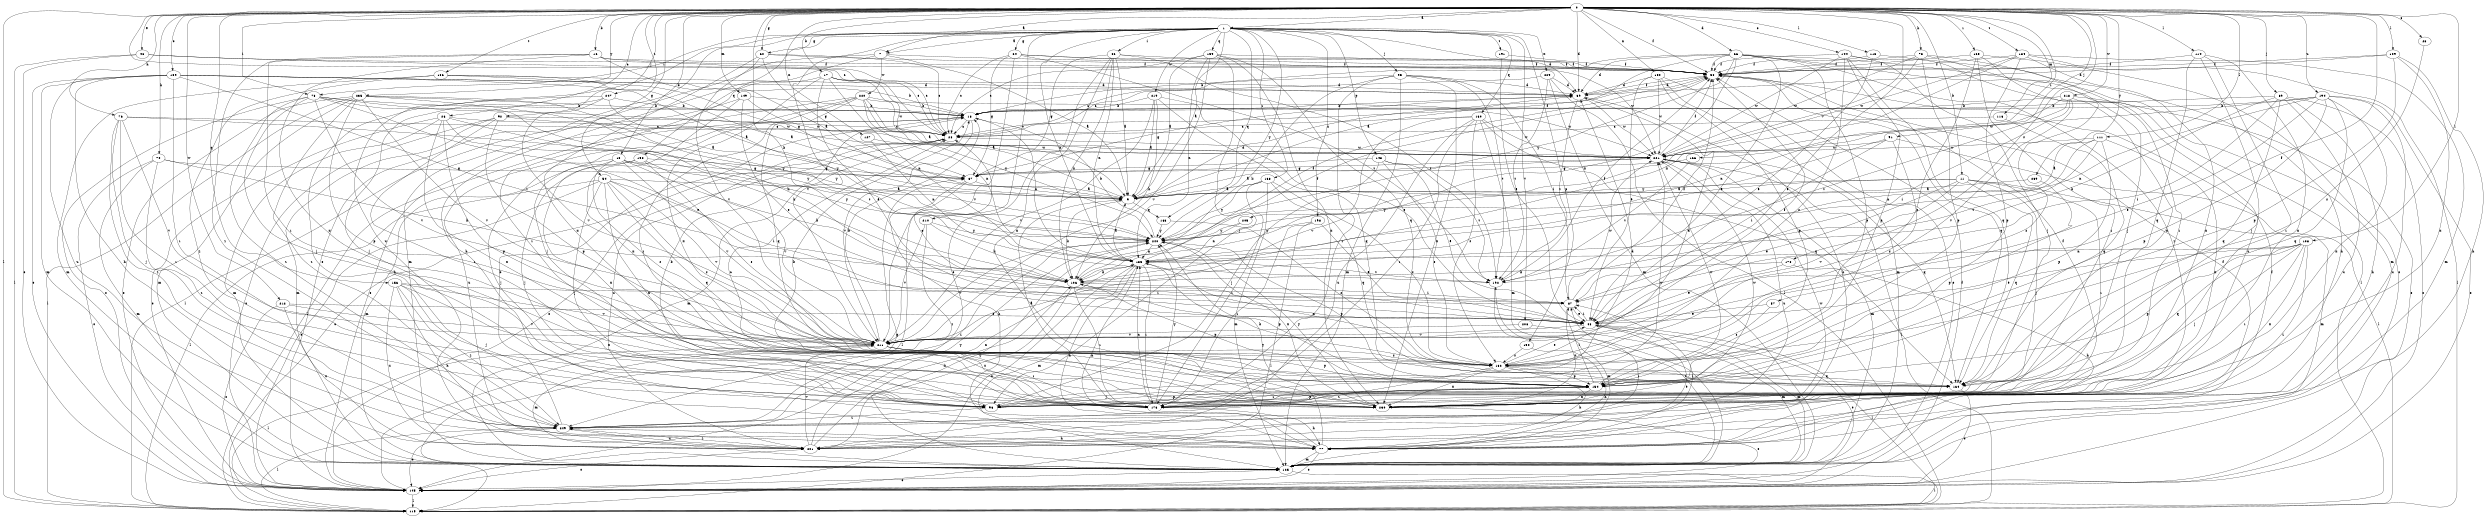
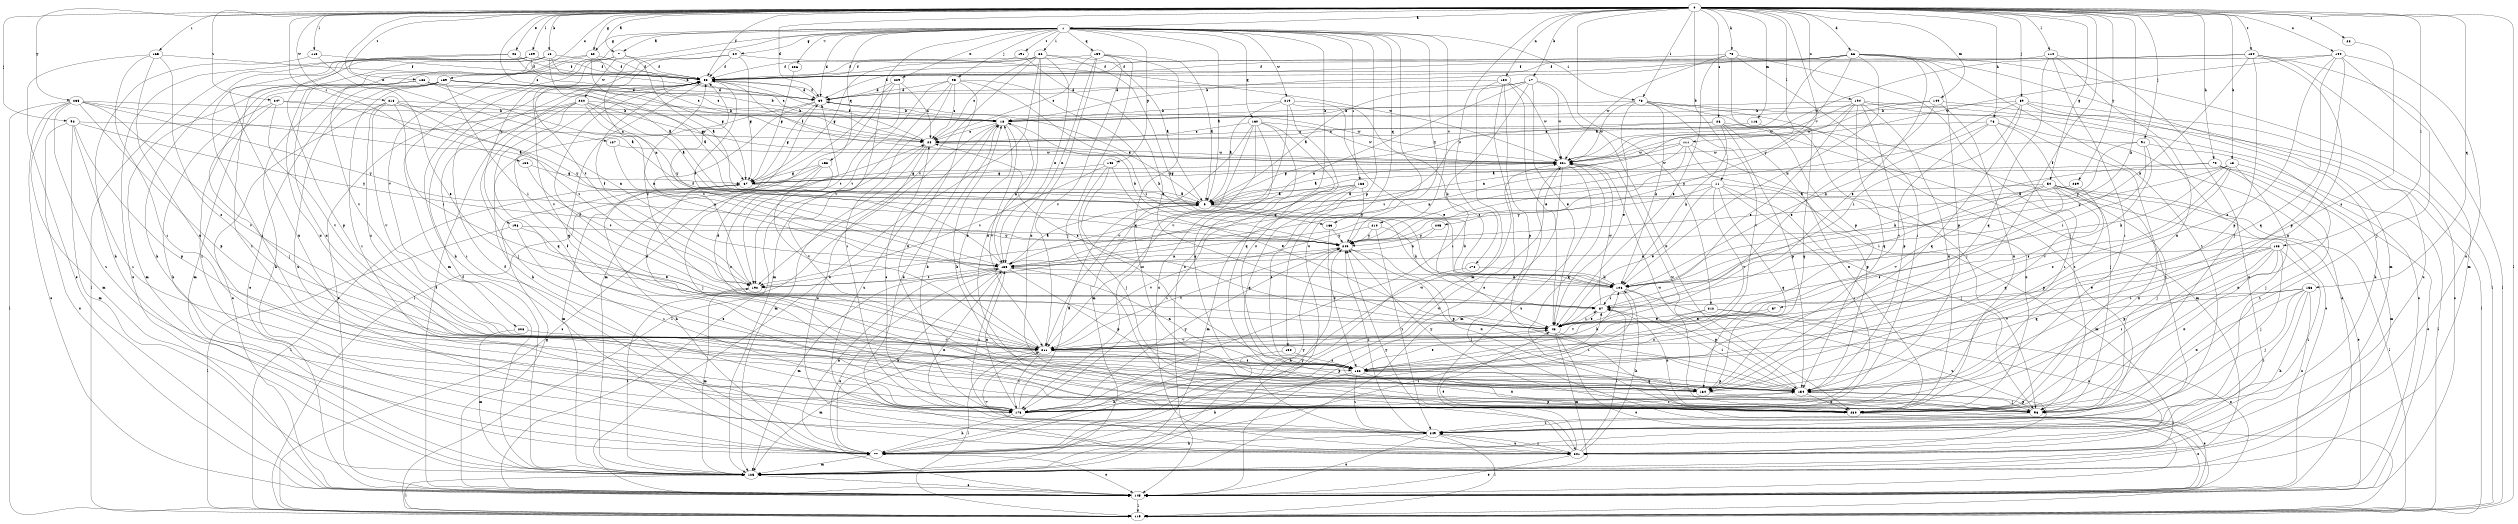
node "206": added
edge "64" -> "28": now "86" -> "28"
edge "178" -> "48": removed, label "e"
